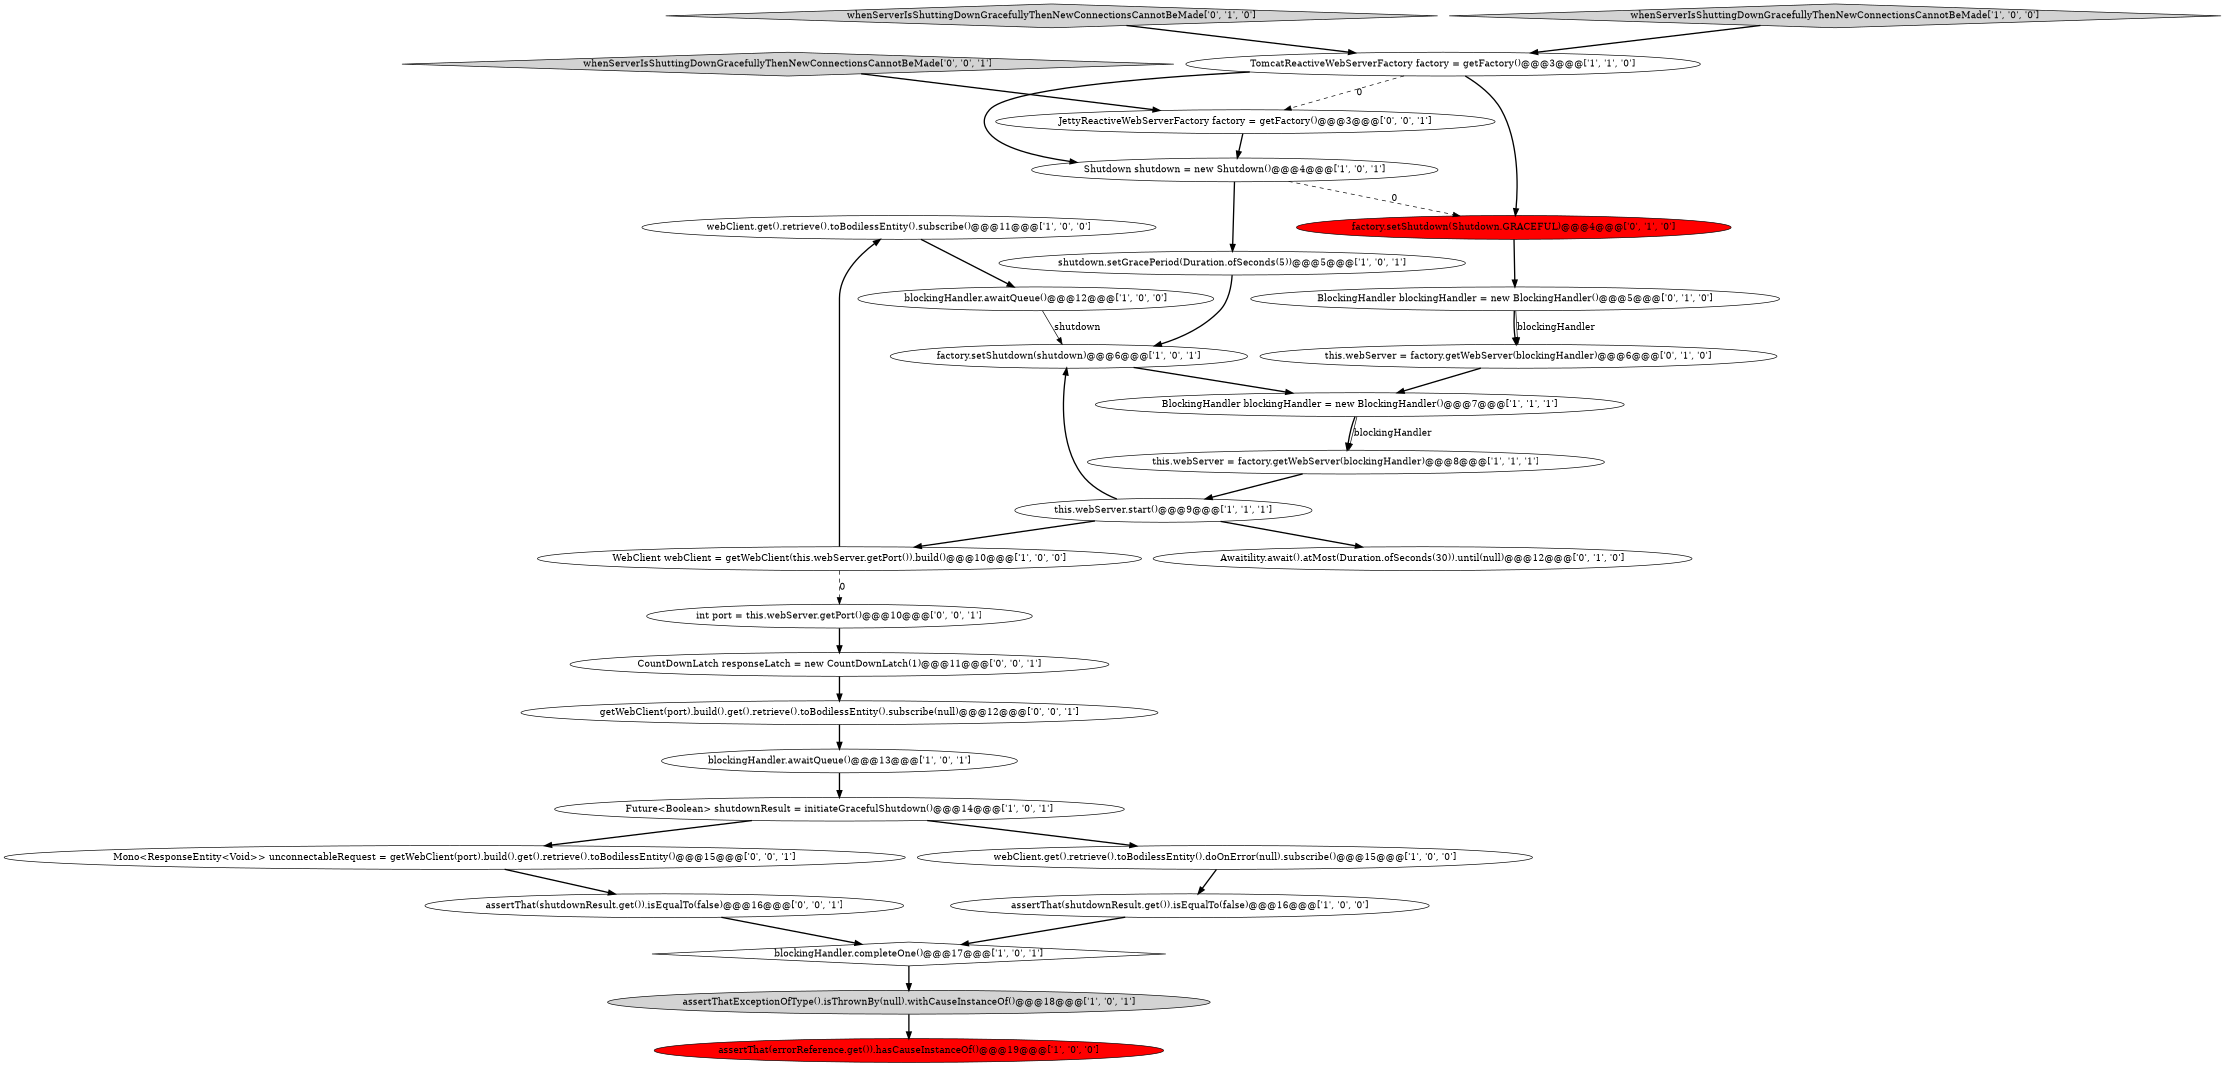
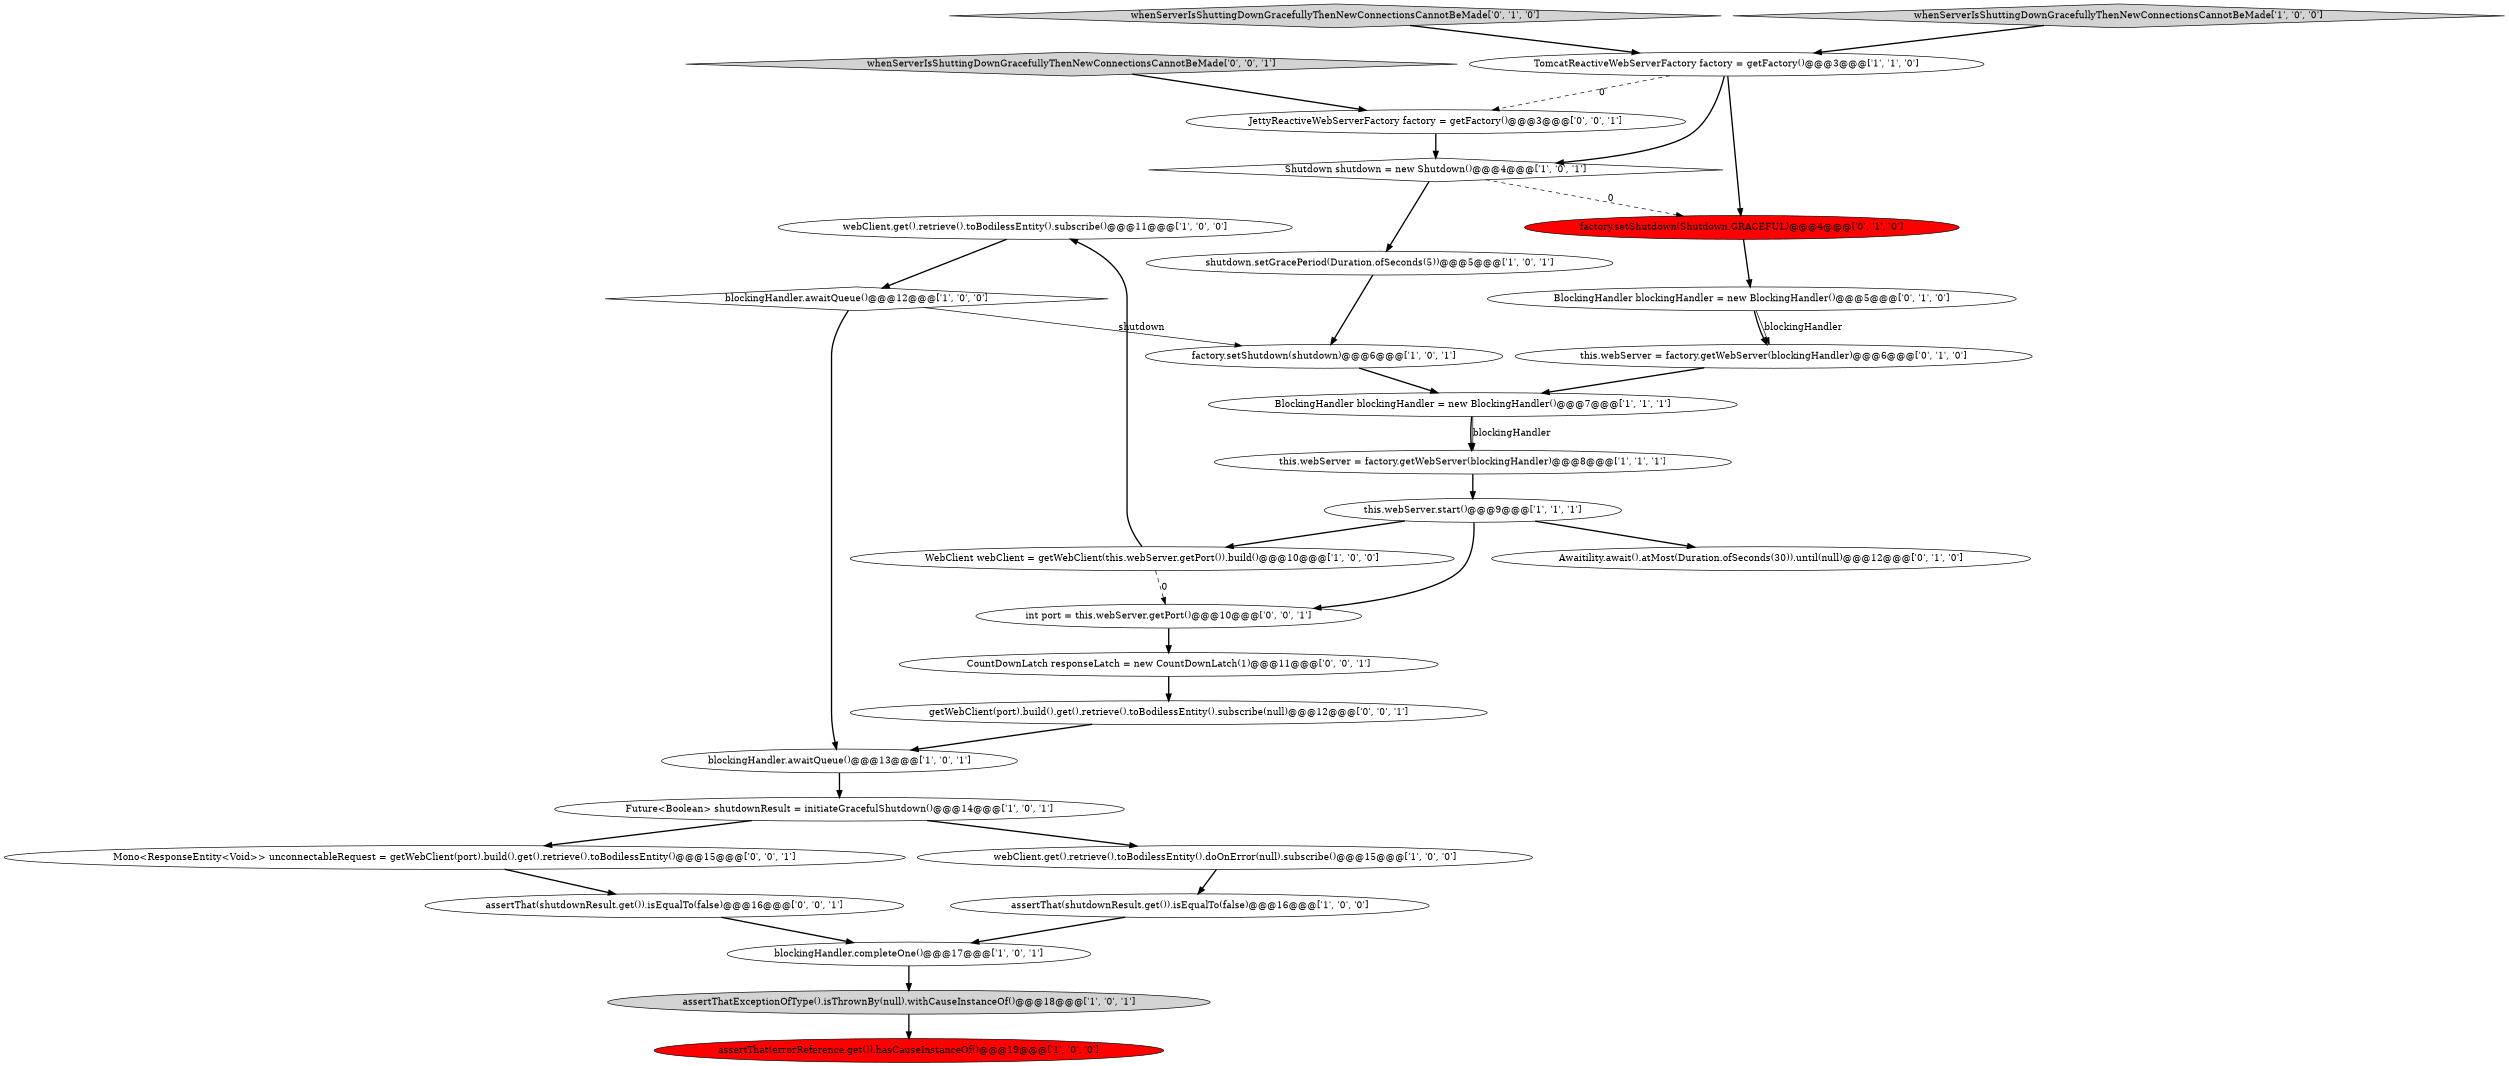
node "Shutdown shutdown = new Shutdown()@@@4@@@['1', '0', '1']": shape ellipse -> diamond
node "blockingHandler.awaitQueue()@@@12@@@['1', '0', '0']": shape ellipse -> diamond
edge "this.webServer.start()@@@9@@@['1', '1', '1']" -> "factory.setShutdown(shutdown)@@@6@@@['1', '0', '1']": now "this.webServer.start()@@@9@@@['1', '1', '1']" -> "int port = this.webServer.getPort()@@@10@@@['0', '0', '1']"
edge "blockingHandler.awaitQueue()@@@12@@@['1', '0', '0']" -> "blockingHandler.awaitQueue()@@@13@@@['1', '0', '1']": added
node "blockingHandler.completeOne()@@@17@@@['1', '0', '1']": shape diamond -> ellipse
